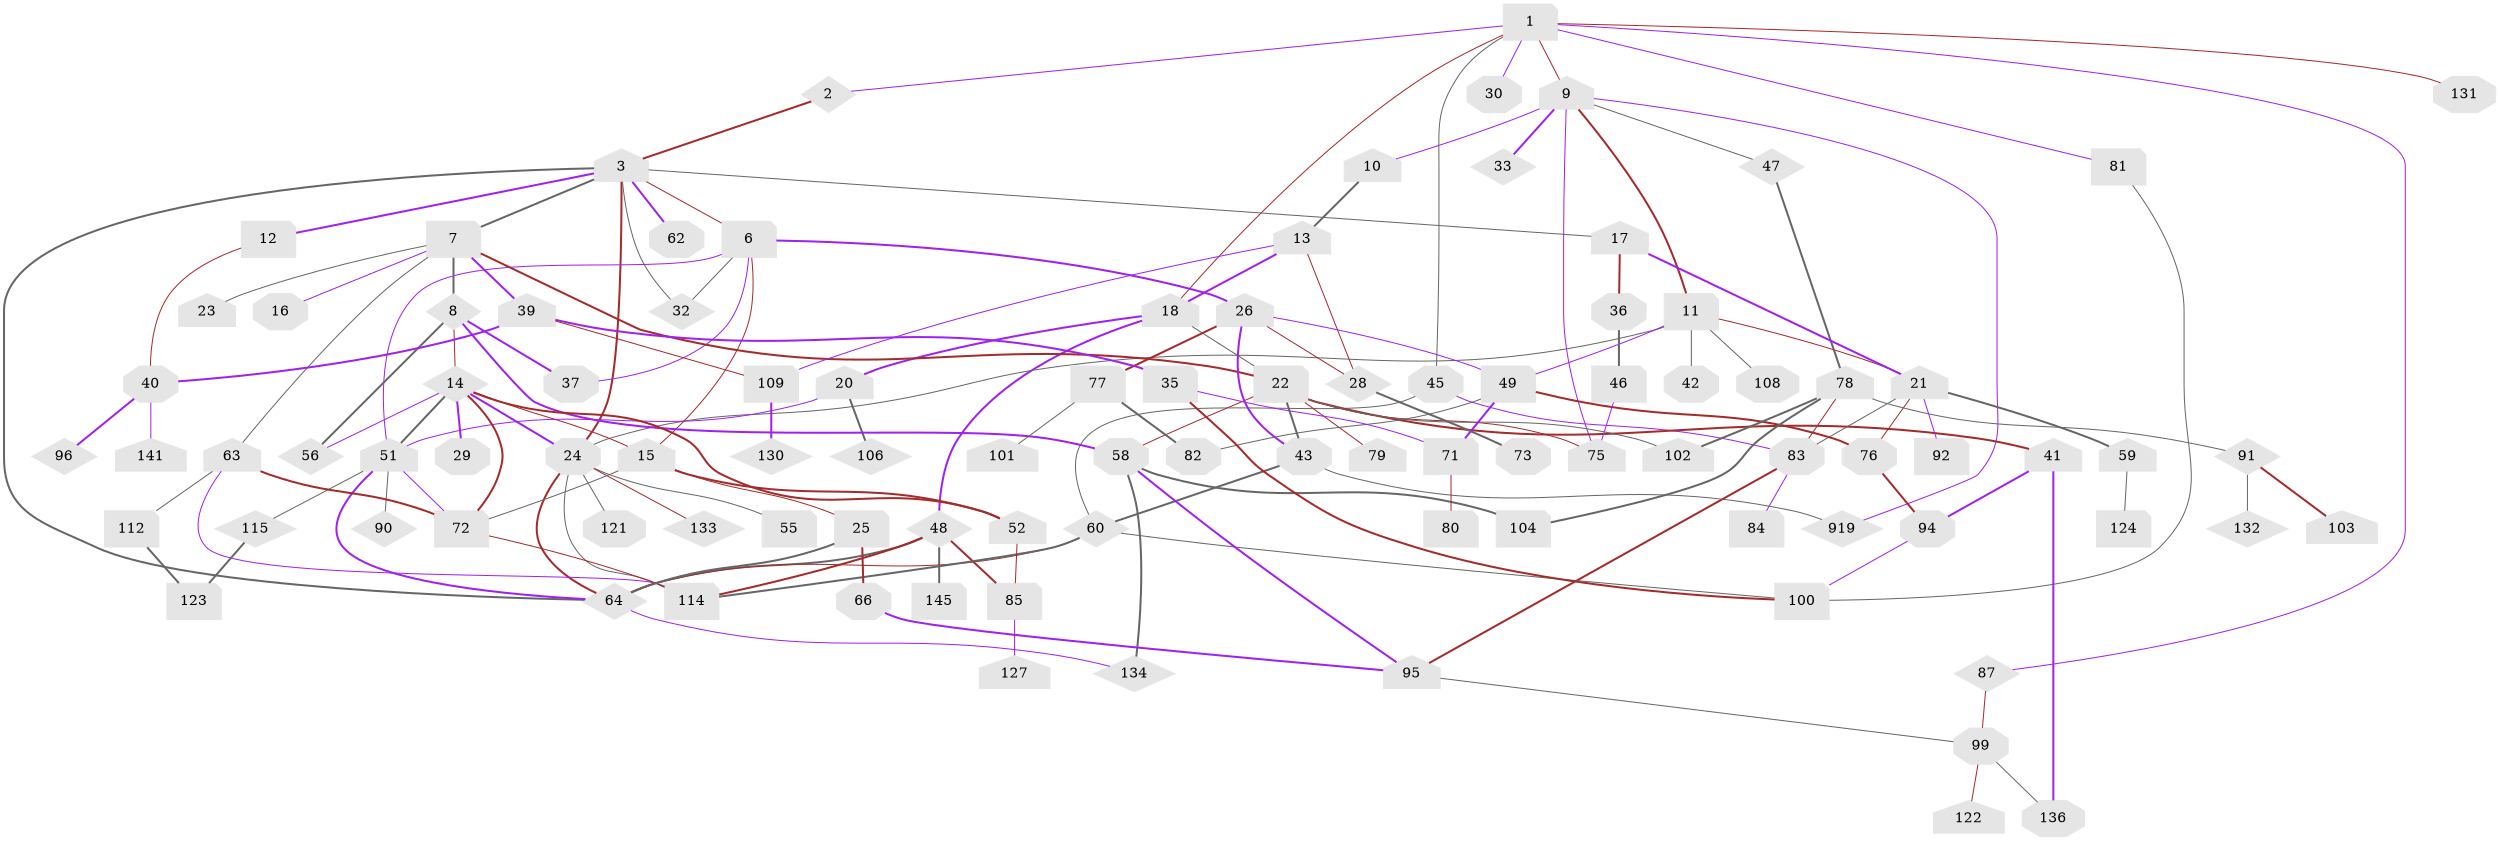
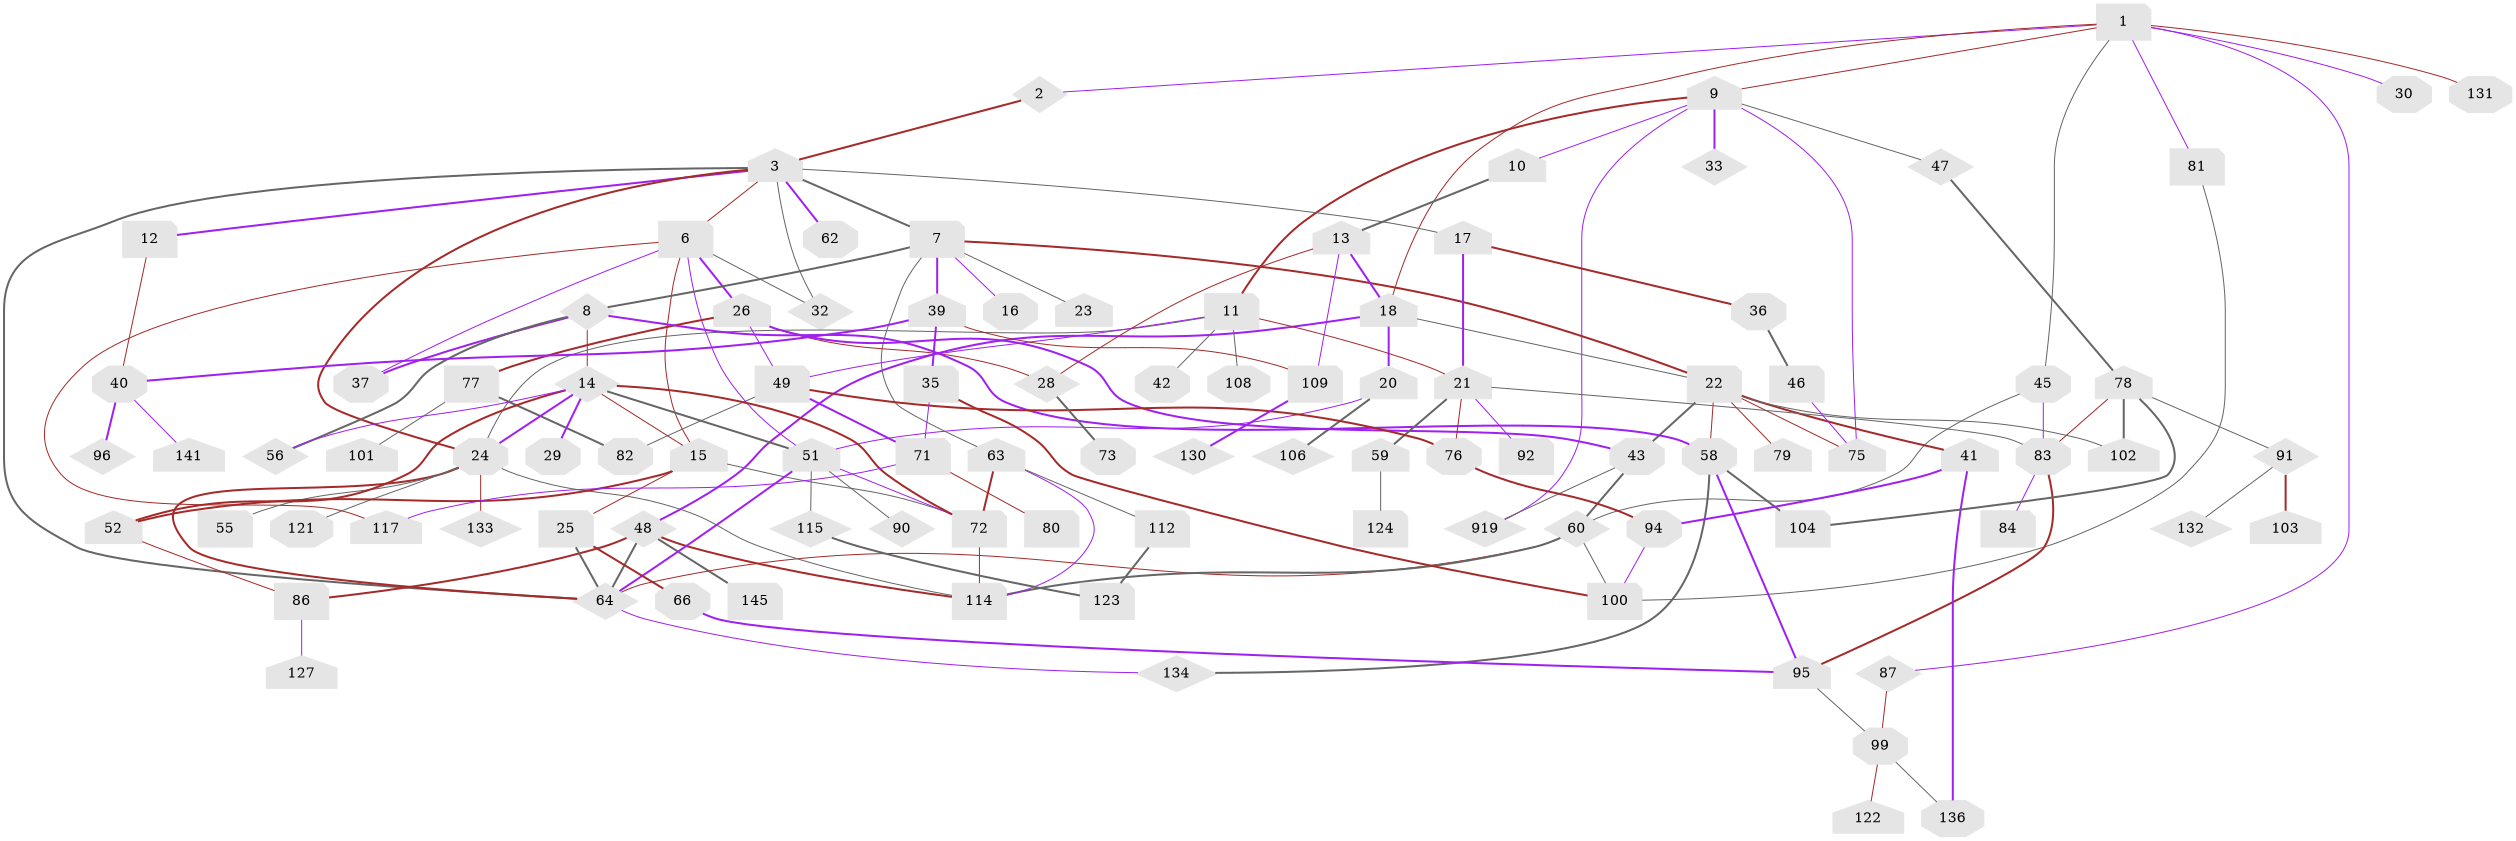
node "117": added
node "85": label "85" -> "86"
